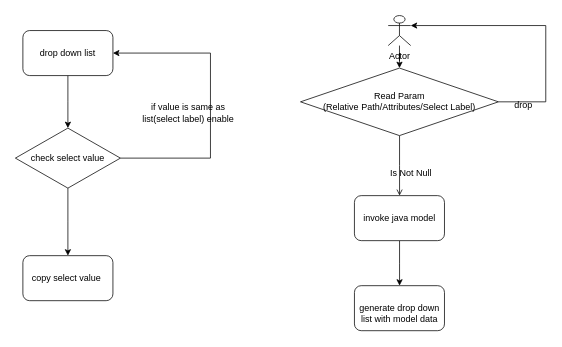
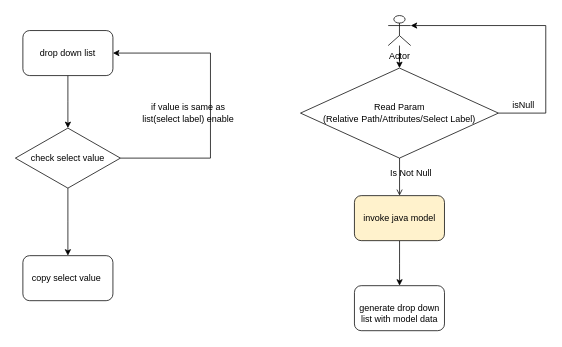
node "Read Param (Relative Path/Attributes/Select Label)": size 198x68 -> 198x90
node "drop": label "drop" -> "isNull"
node "invoke java model": fillcolor #ffffff -> #fff2cc
